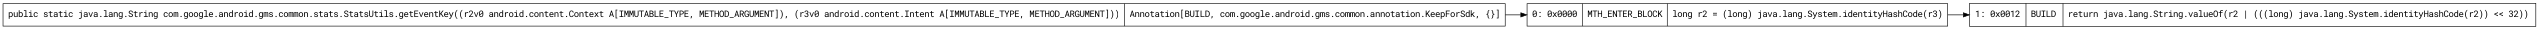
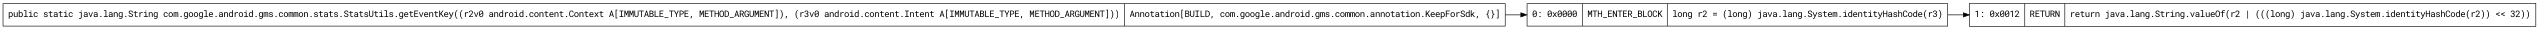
node "1: 0x0012": text "BUILD" -> "RETURN"
